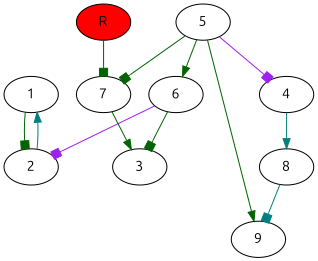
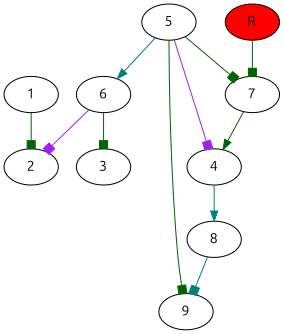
edge "5" -> "6": color darkgreen -> teal
edge "5" -> "9": arrowhead normal -> box
edge "7" -> "3": now "7" -> "4"
edge "2" -> "1": removed
